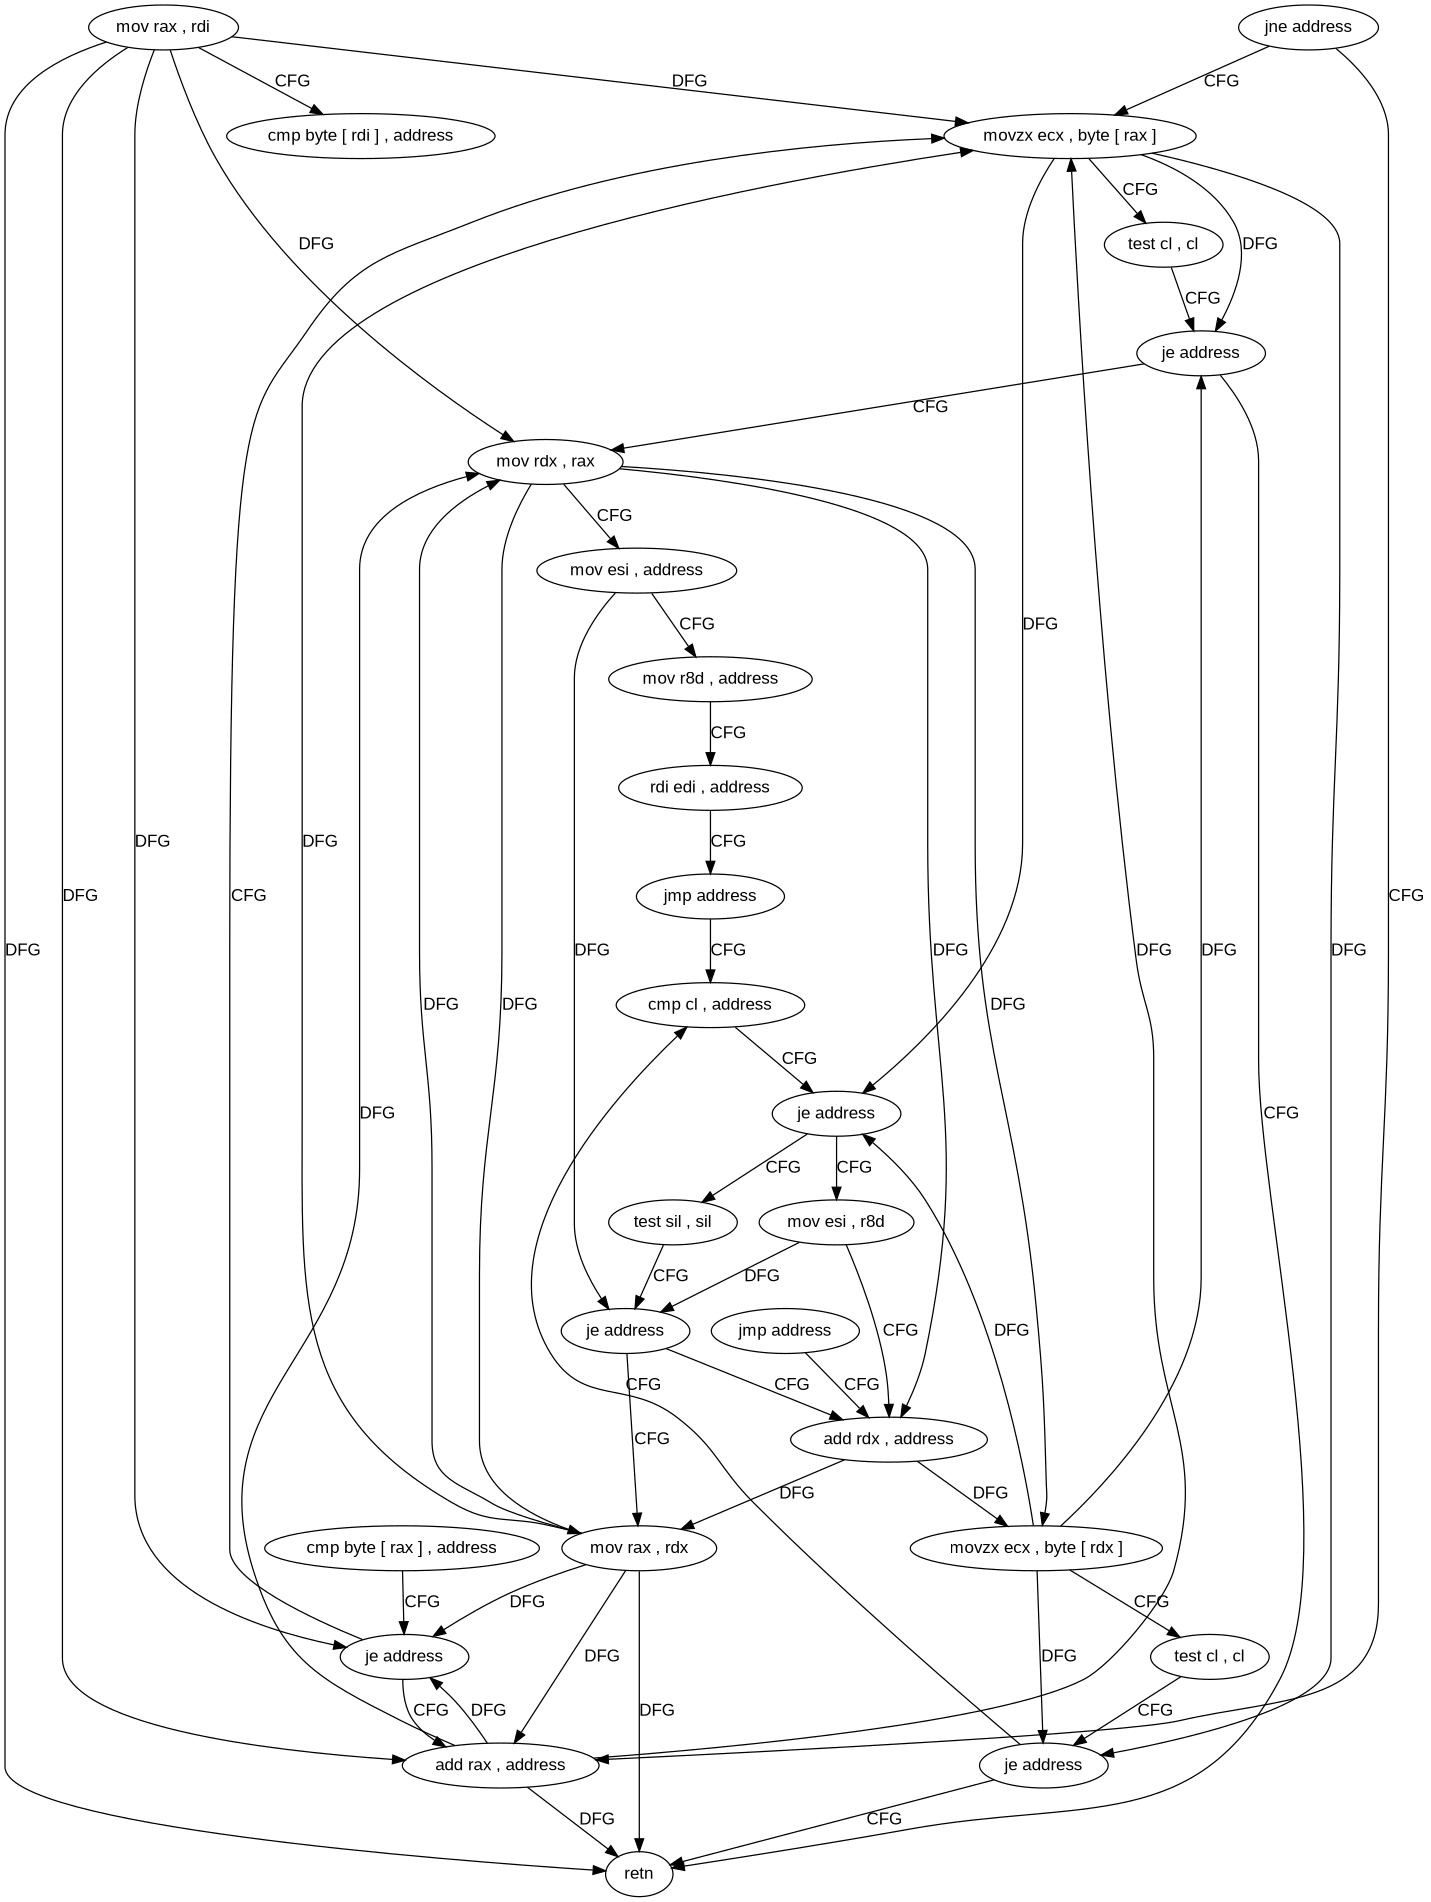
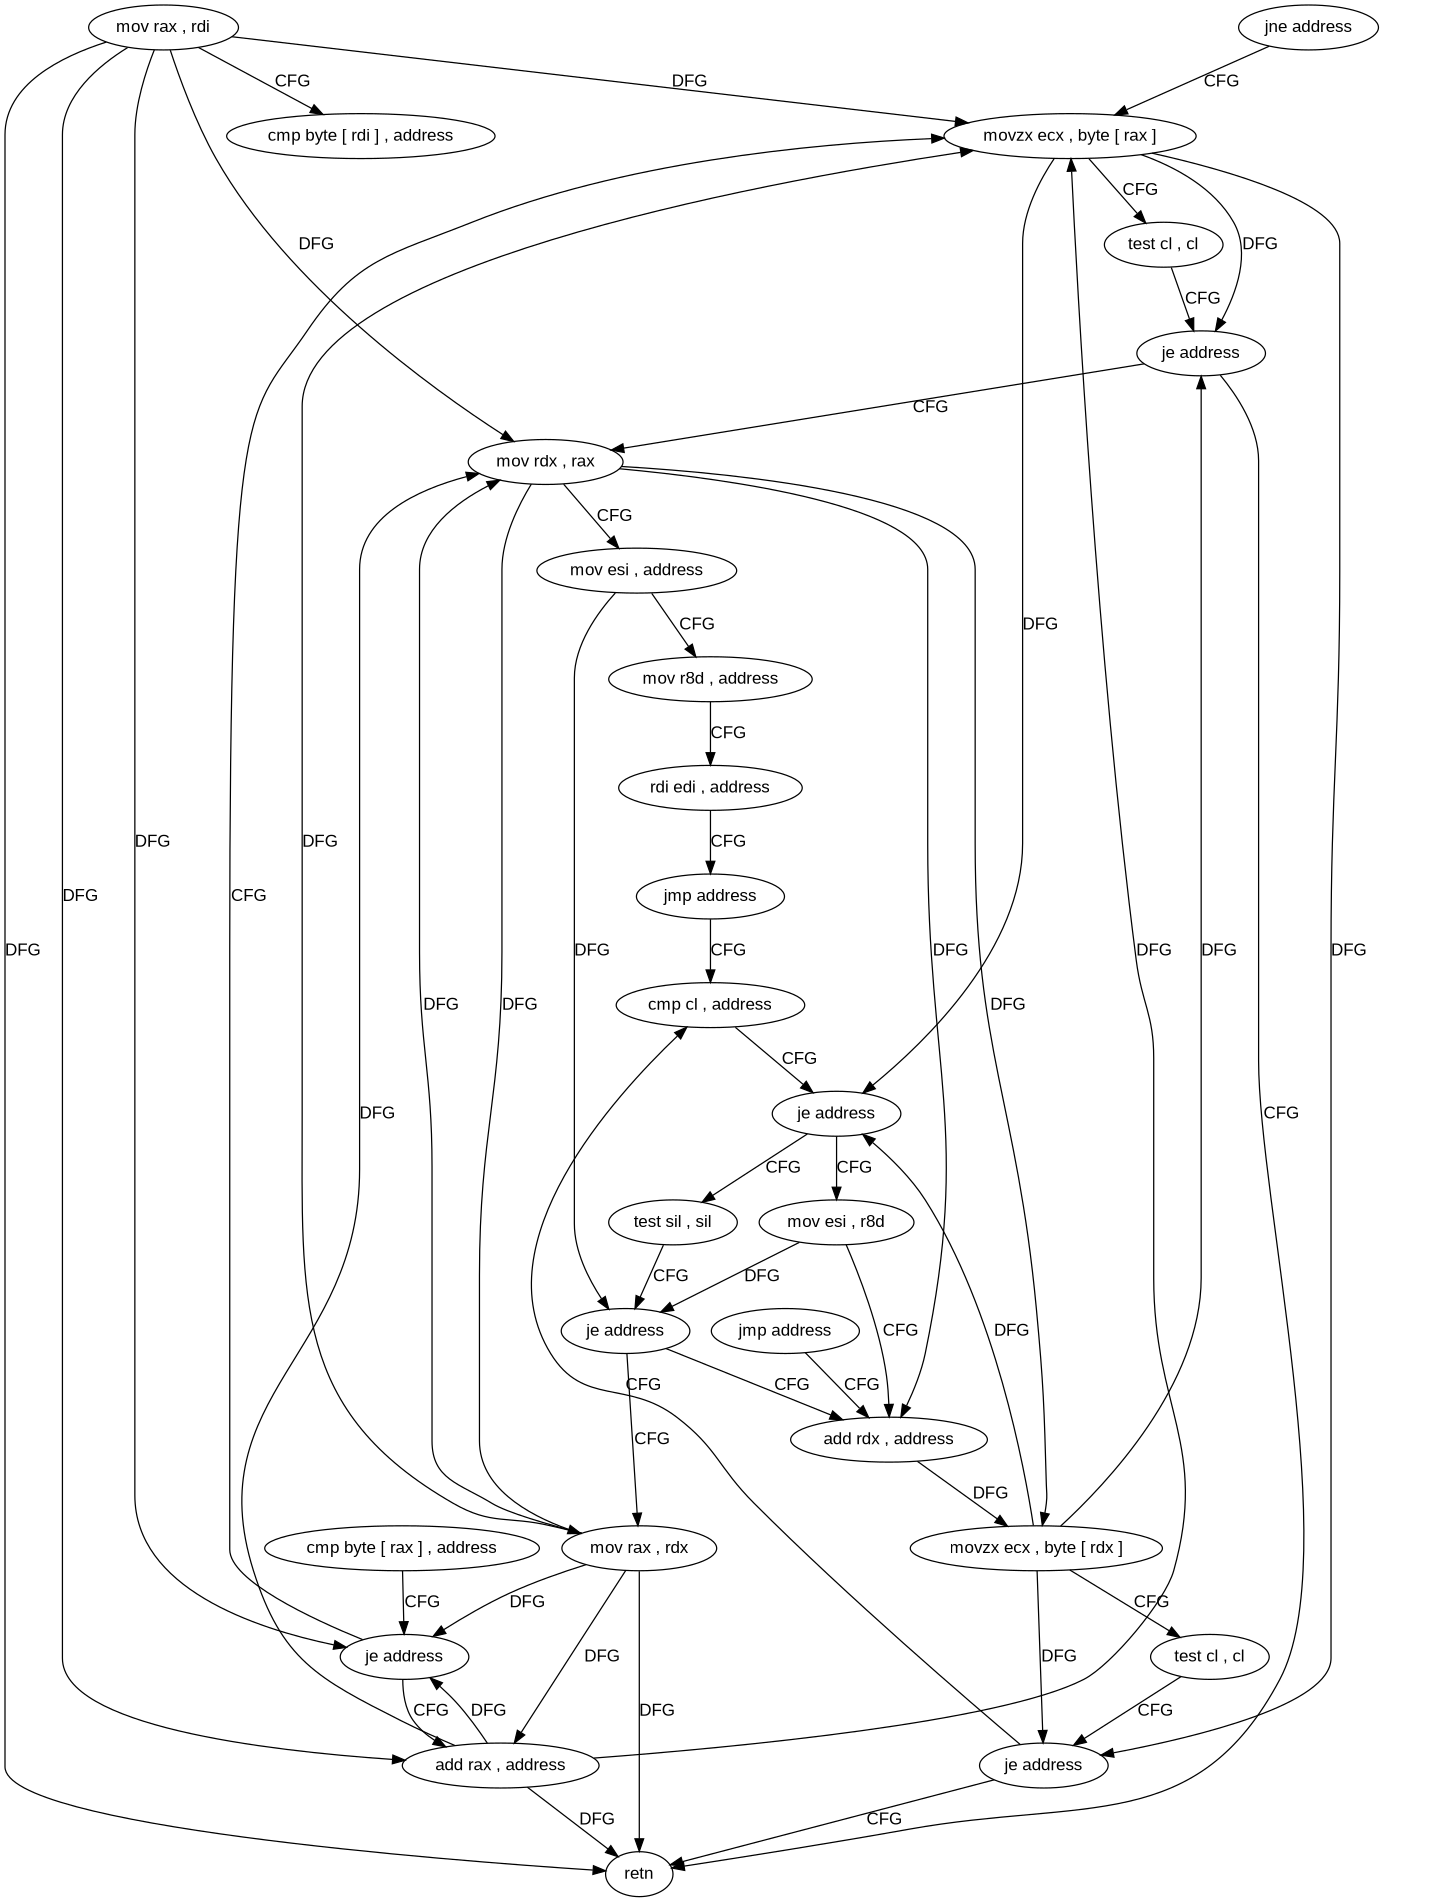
edge "jne address" -> "add rax , address": removed, label "CFG"
edge "add rdx , address" -> "mov rax , rdx": removed, label "DFG"
